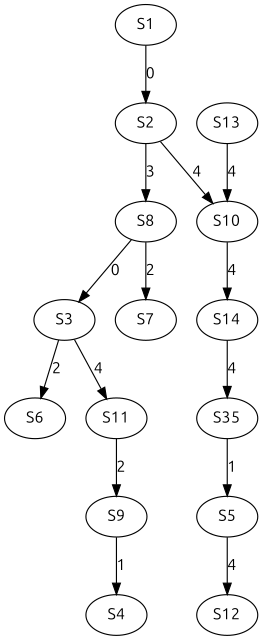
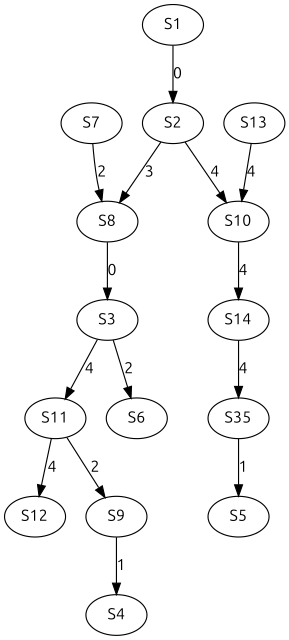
edge "S8" -> "S7": reversed
edge "S5" -> "S12": now "S11" -> "S12"
